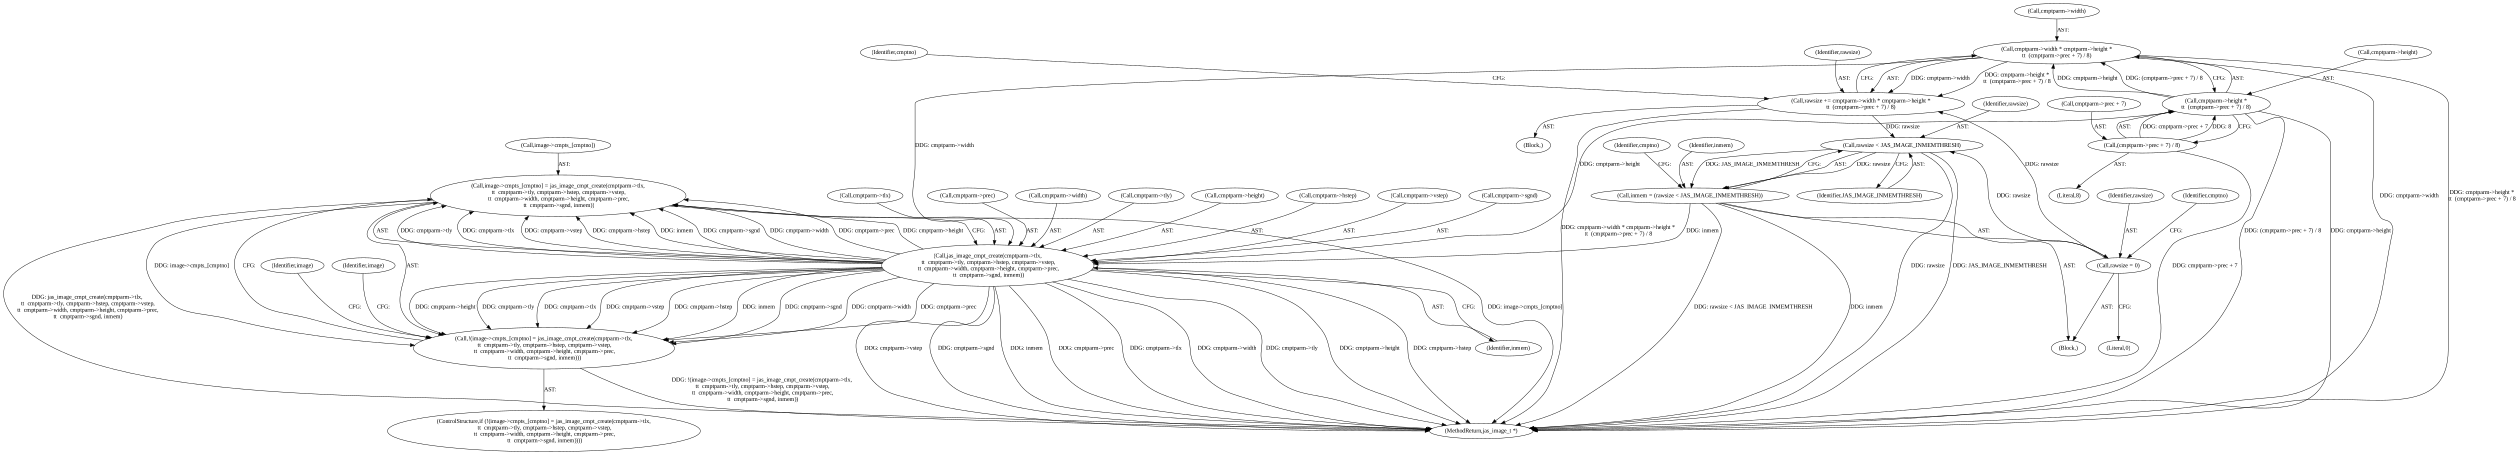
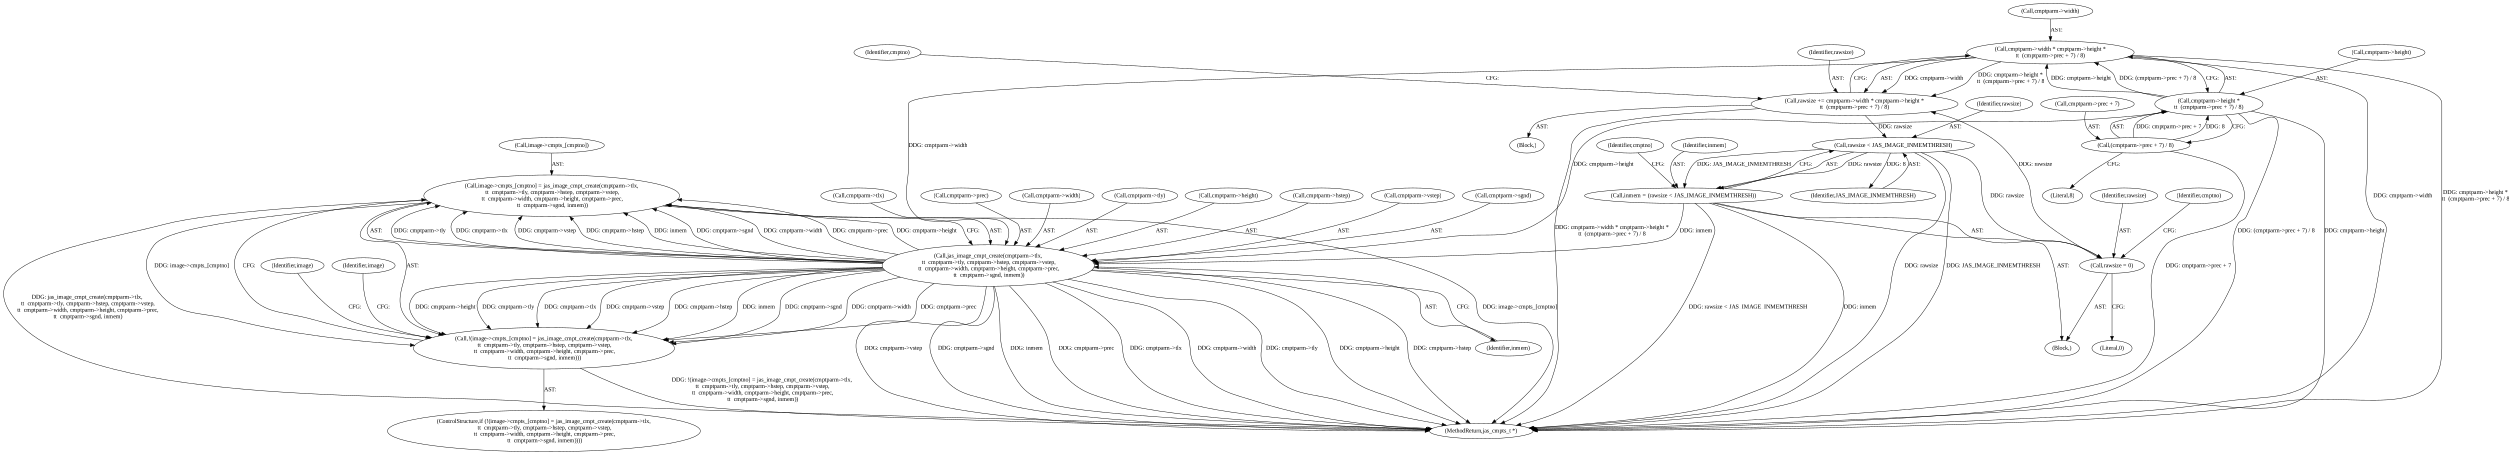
edge "(Call,rawsize < JAS_IMAGE_INMEMTHRESH)" -> "(Identifier,JAS_IMAGE_INMEMTHRESH)": label "CFG: " -> "DDG: 8"
edge "(Call,(cmptparm->prec + 7) / 8)" -> "(Literal,8)": label "AST: " -> "CFG: "
edge "(Call,rawsize = 0)" -> "(Call,rawsize < JAS_IMAGE_INMEMTHRESH)": reversed
node "(MethodReturn,jas_image_t *)": label "(MethodReturn,jas_image_t *)" -> "(MethodReturn,jas_cmpts_t *)"
